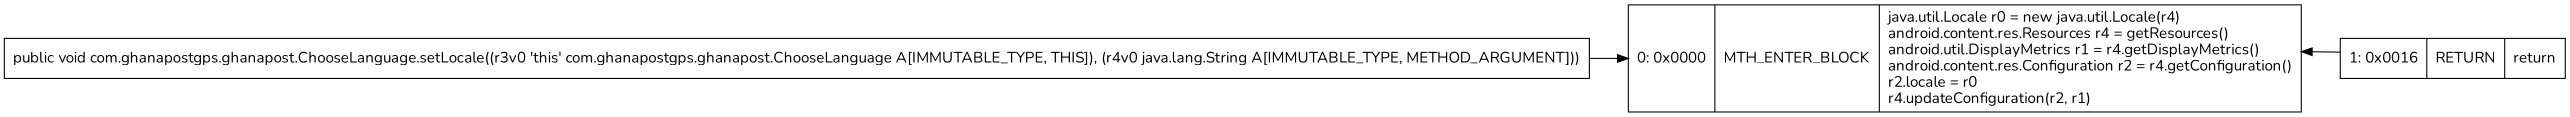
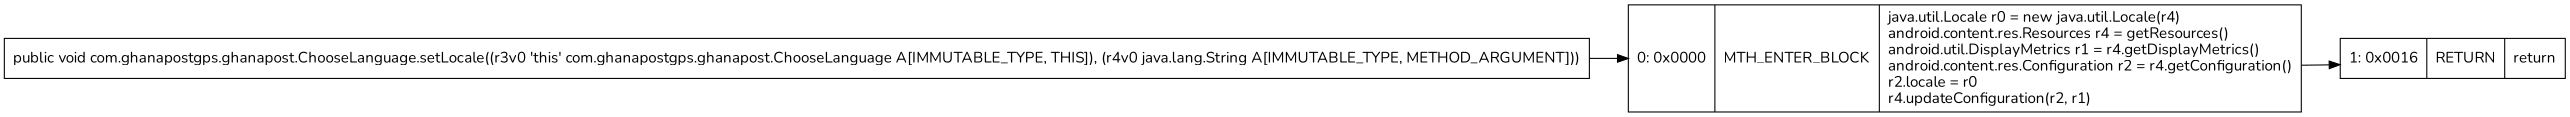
edge "1: 0x0016" -> "0: 0x0000": reversed
